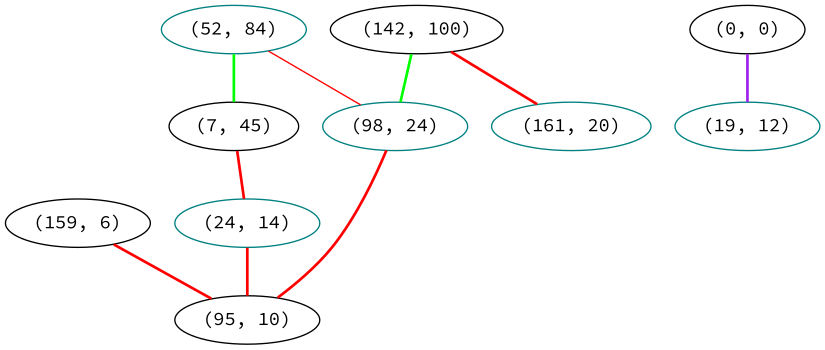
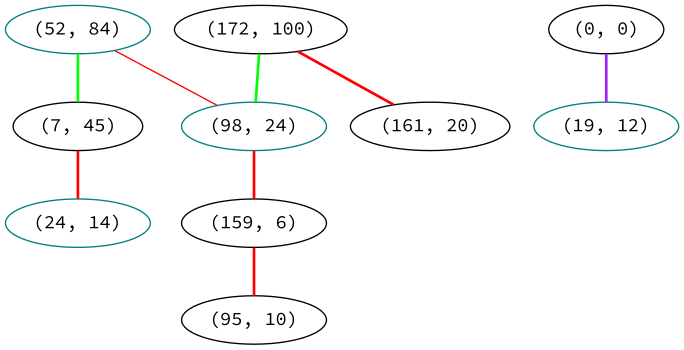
node "(142, 100)": label "(142, 100)" -> "(172, 100)"
node "(161, 20)": color teal -> black
edge "(98, 24)" -- "(95, 10)": now "(98, 24)" -- "(159, 6)"
edge "(24, 14)" -- "(95, 10)": removed
